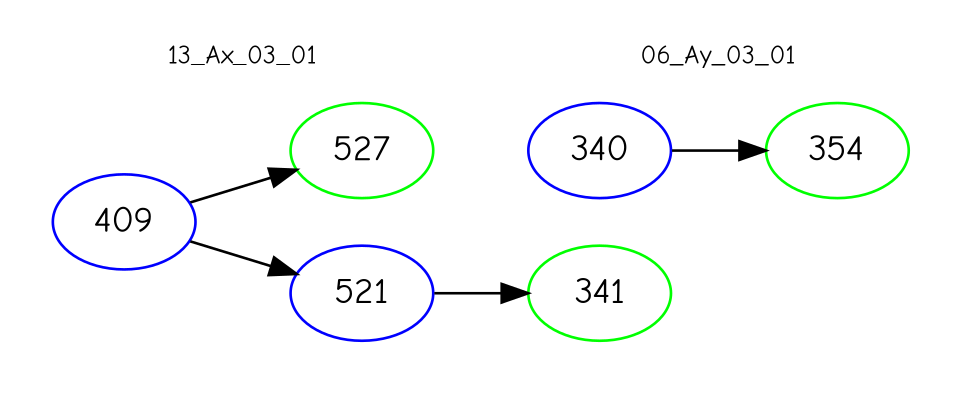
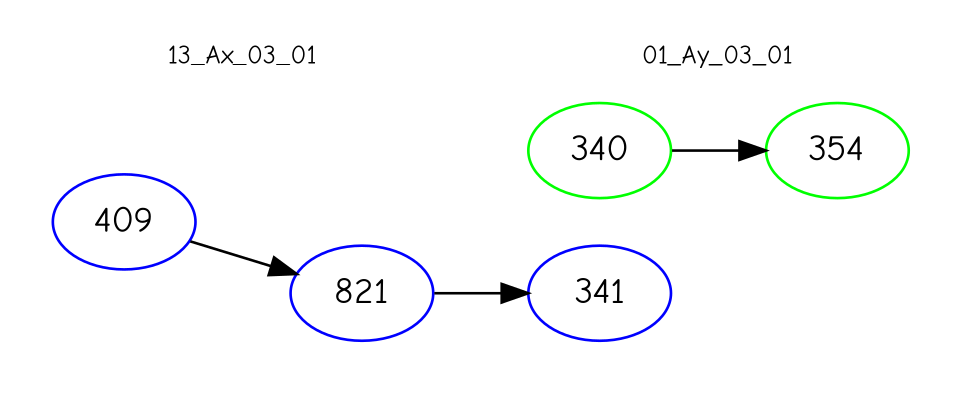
cluster "06_Ay_03_01": label "06_Ay_03_01" -> "01_Ay_03_01"
node "527": removed
node "340": color blue -> green
node "521": label "521" -> "821"
node "341": color green -> blue
